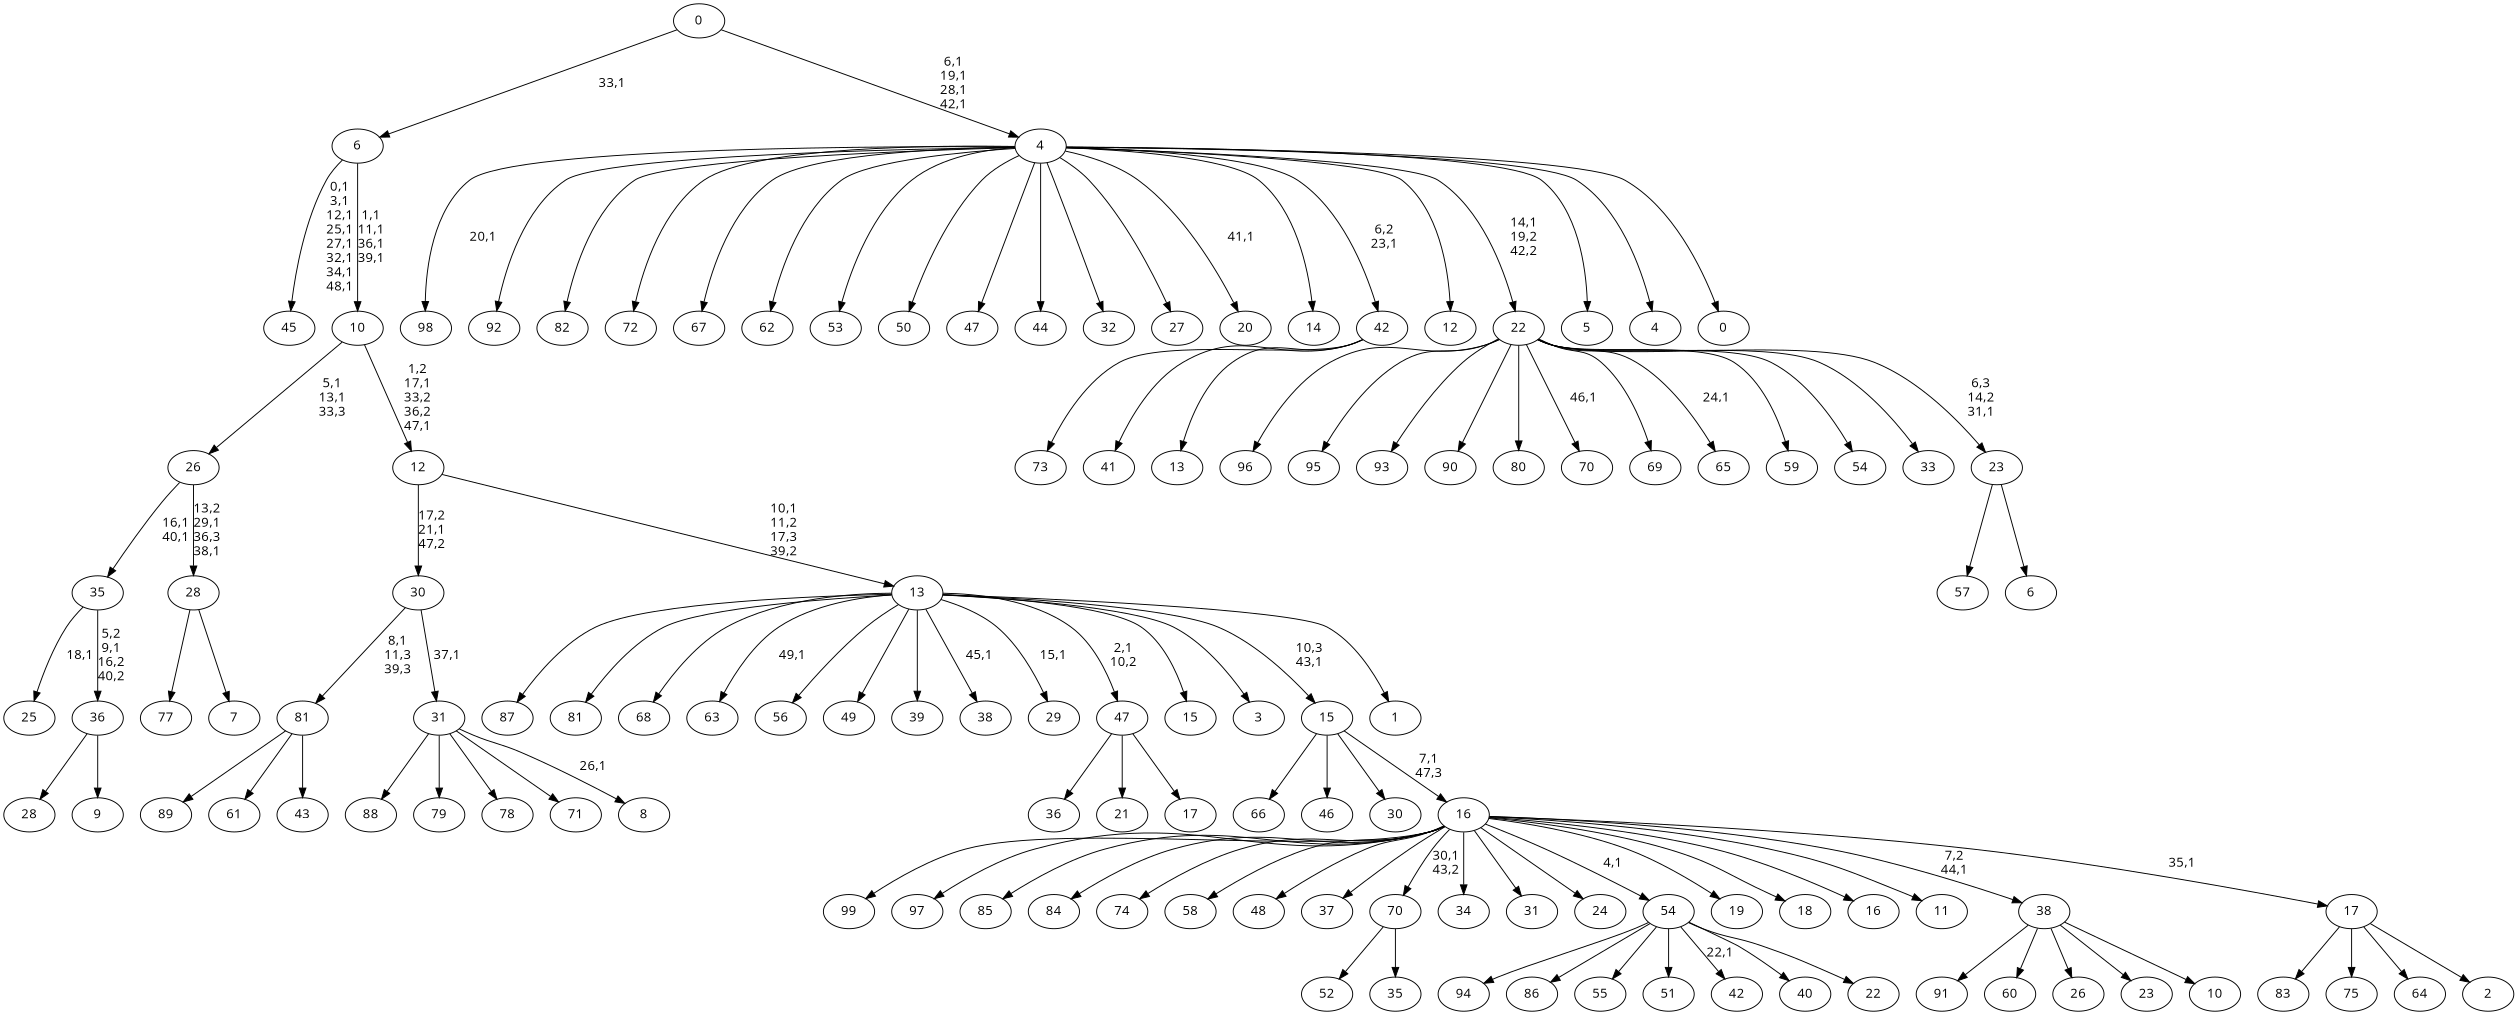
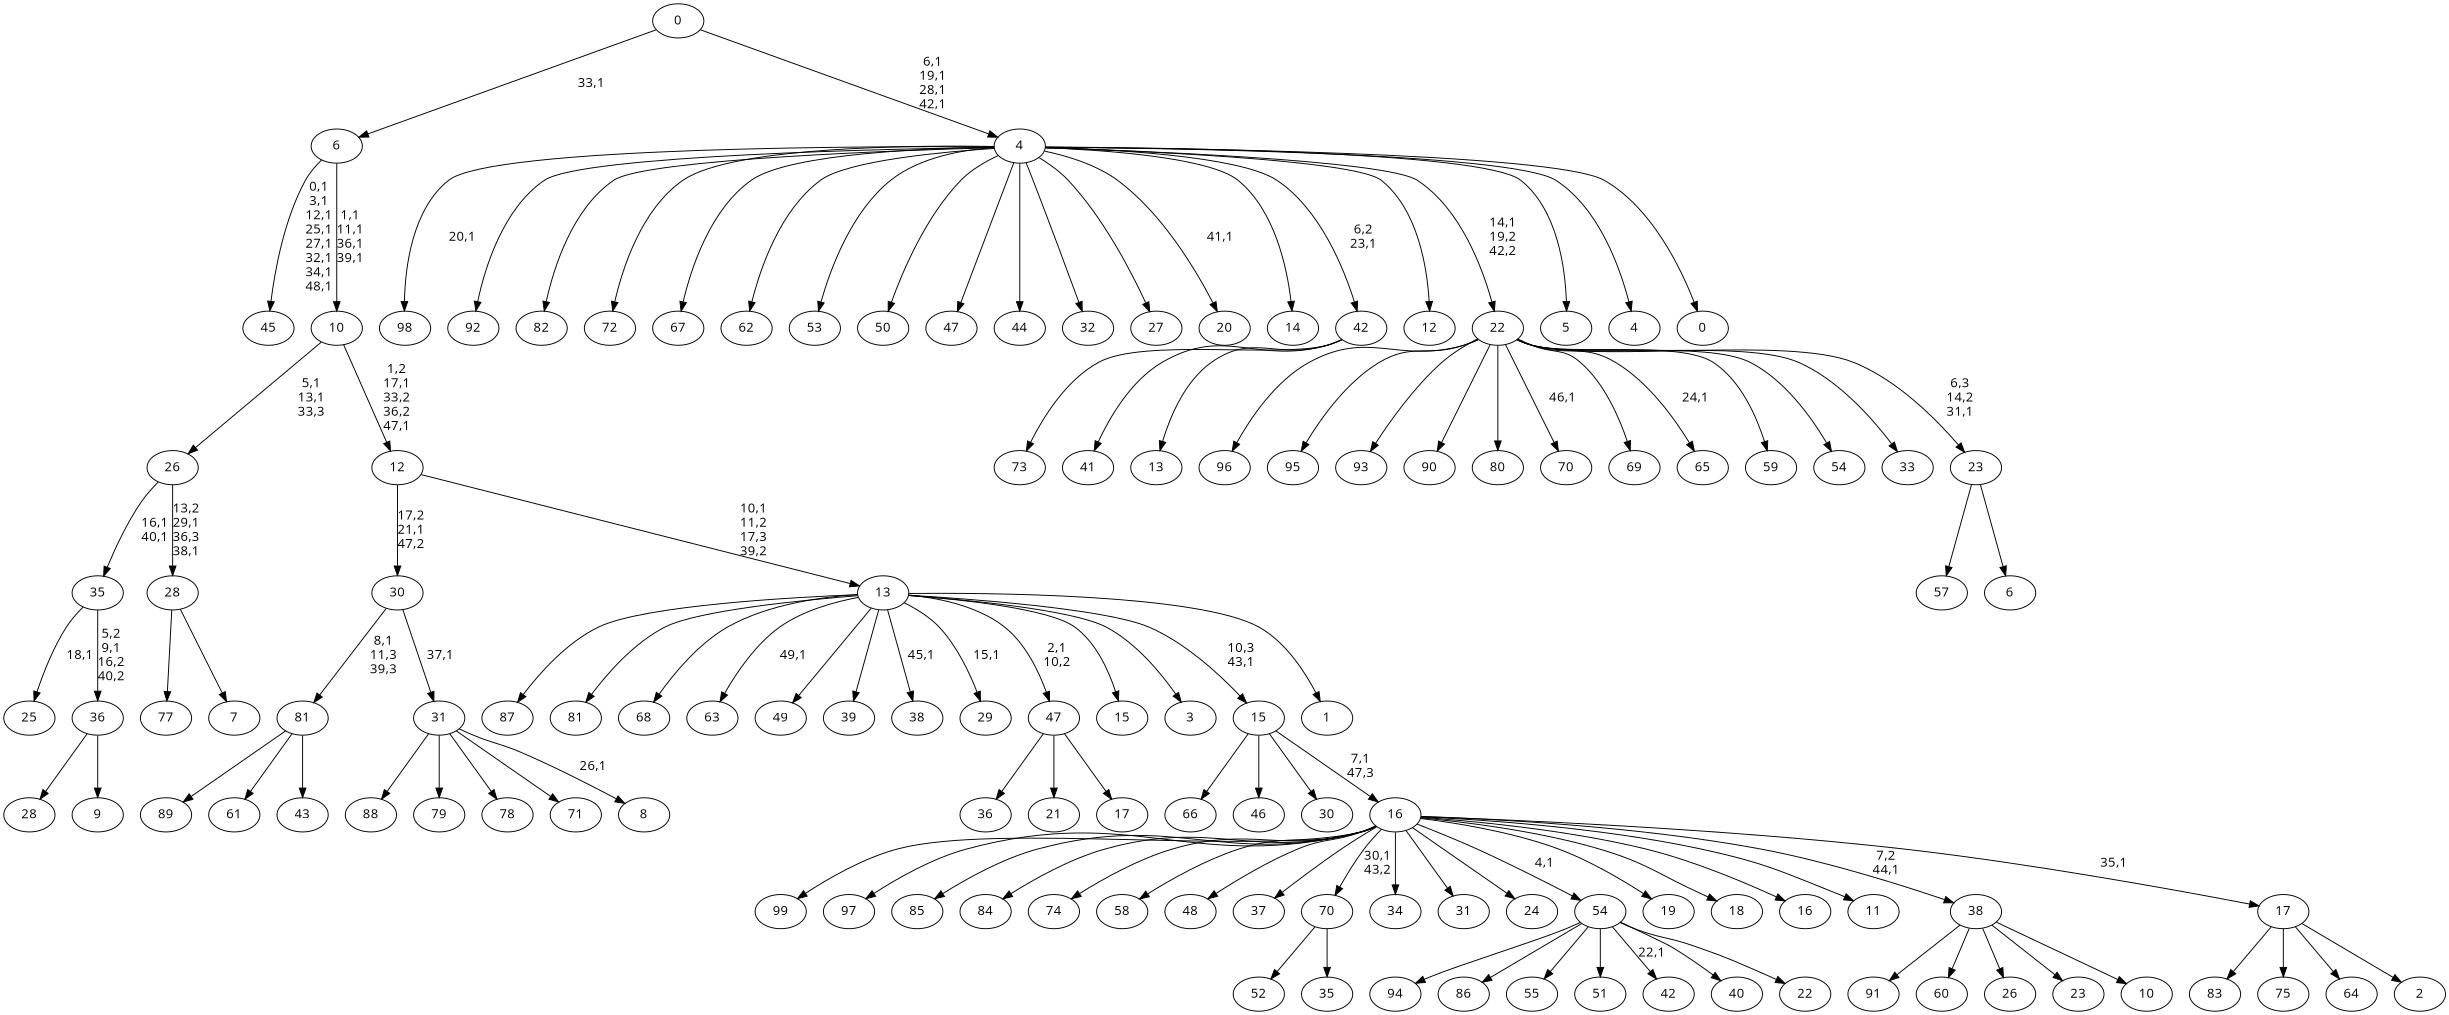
node "56": removed
